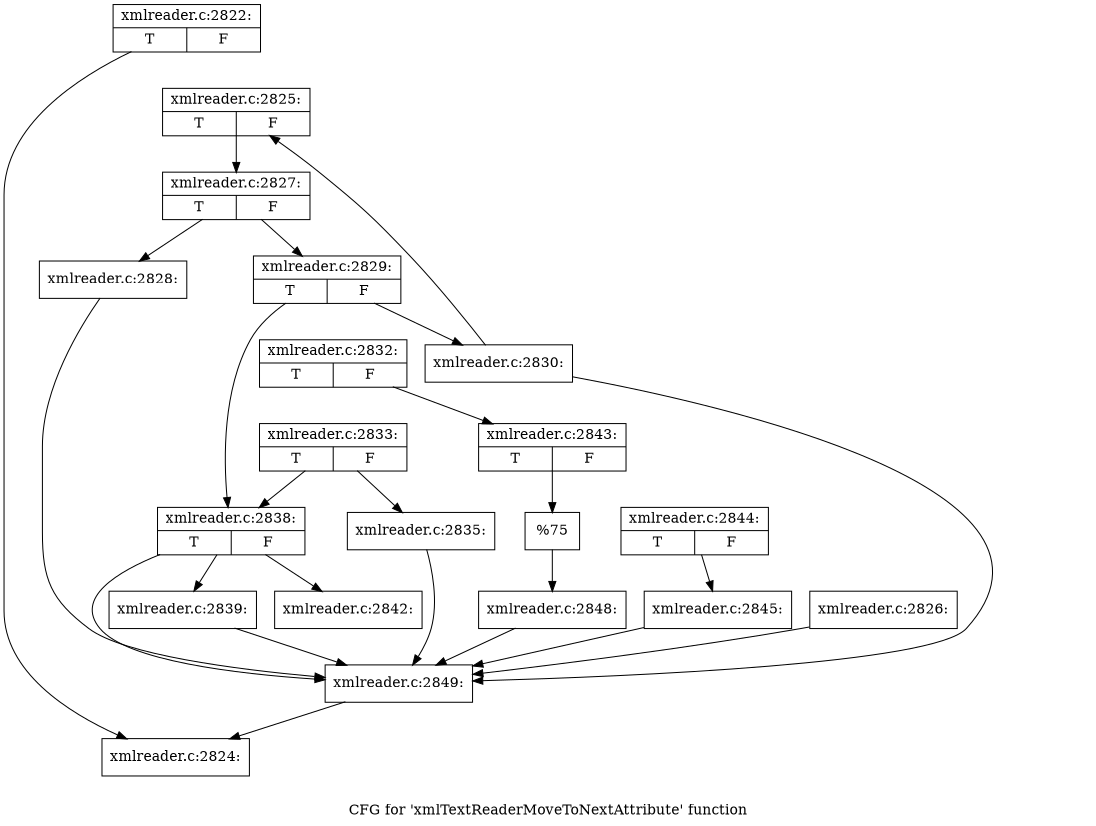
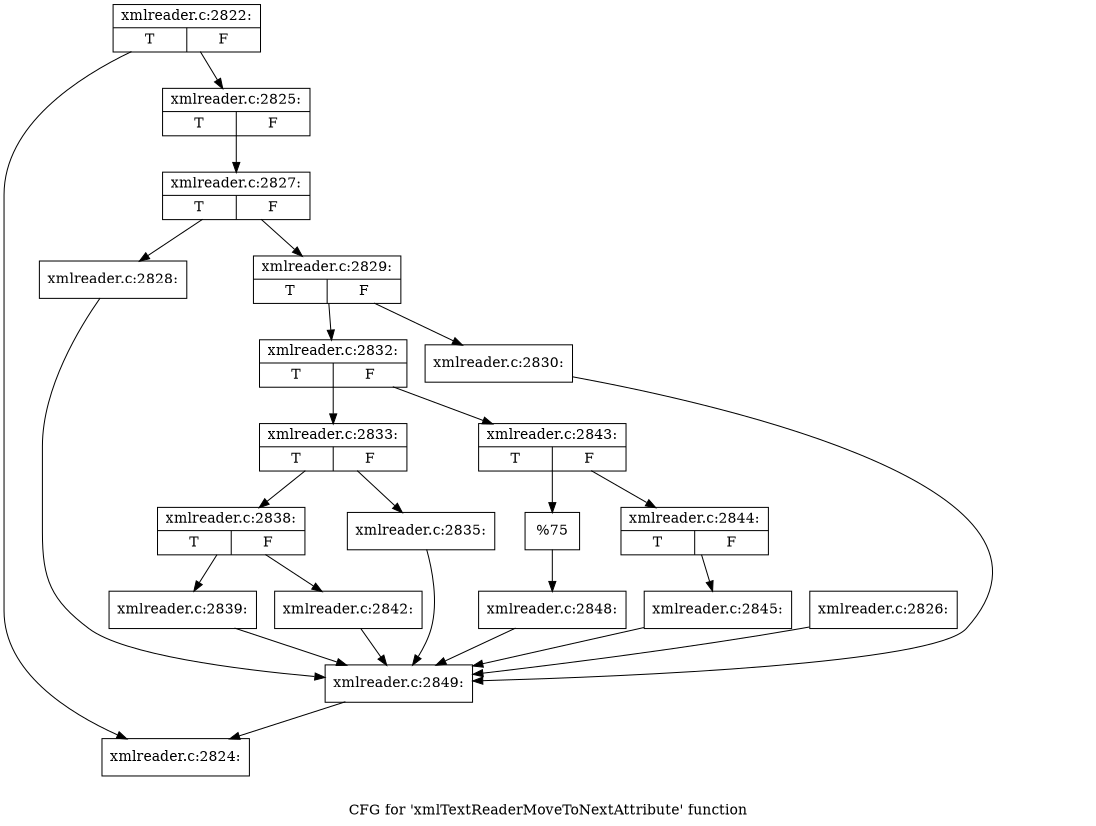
edge "xmlreader.c:2830:" -> "xmlreader.c:2825:": now "xmlreader.c:2822:" -> "xmlreader.c:2825:"
edge "xmlreader.c:2829:" -> "xmlreader.c:2838:": now "xmlreader.c:2829:" -> "xmlreader.c:2832:"
edge "xmlreader.c:2832:" -> "xmlreader.c:2833:": added
edge "xmlreader.c:2843:" -> "xmlreader.c:2844:": added
edge "xmlreader.c:2838:" -> "xmlreader.c:2849:": now "xmlreader.c:2842:" -> "xmlreader.c:2849:"
